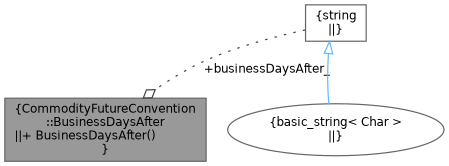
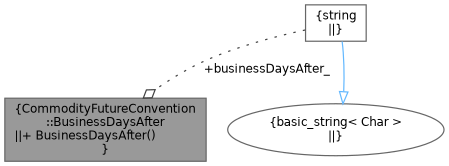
edge "{basic_string< Char > ||}" -> "{string ||}": reversed
